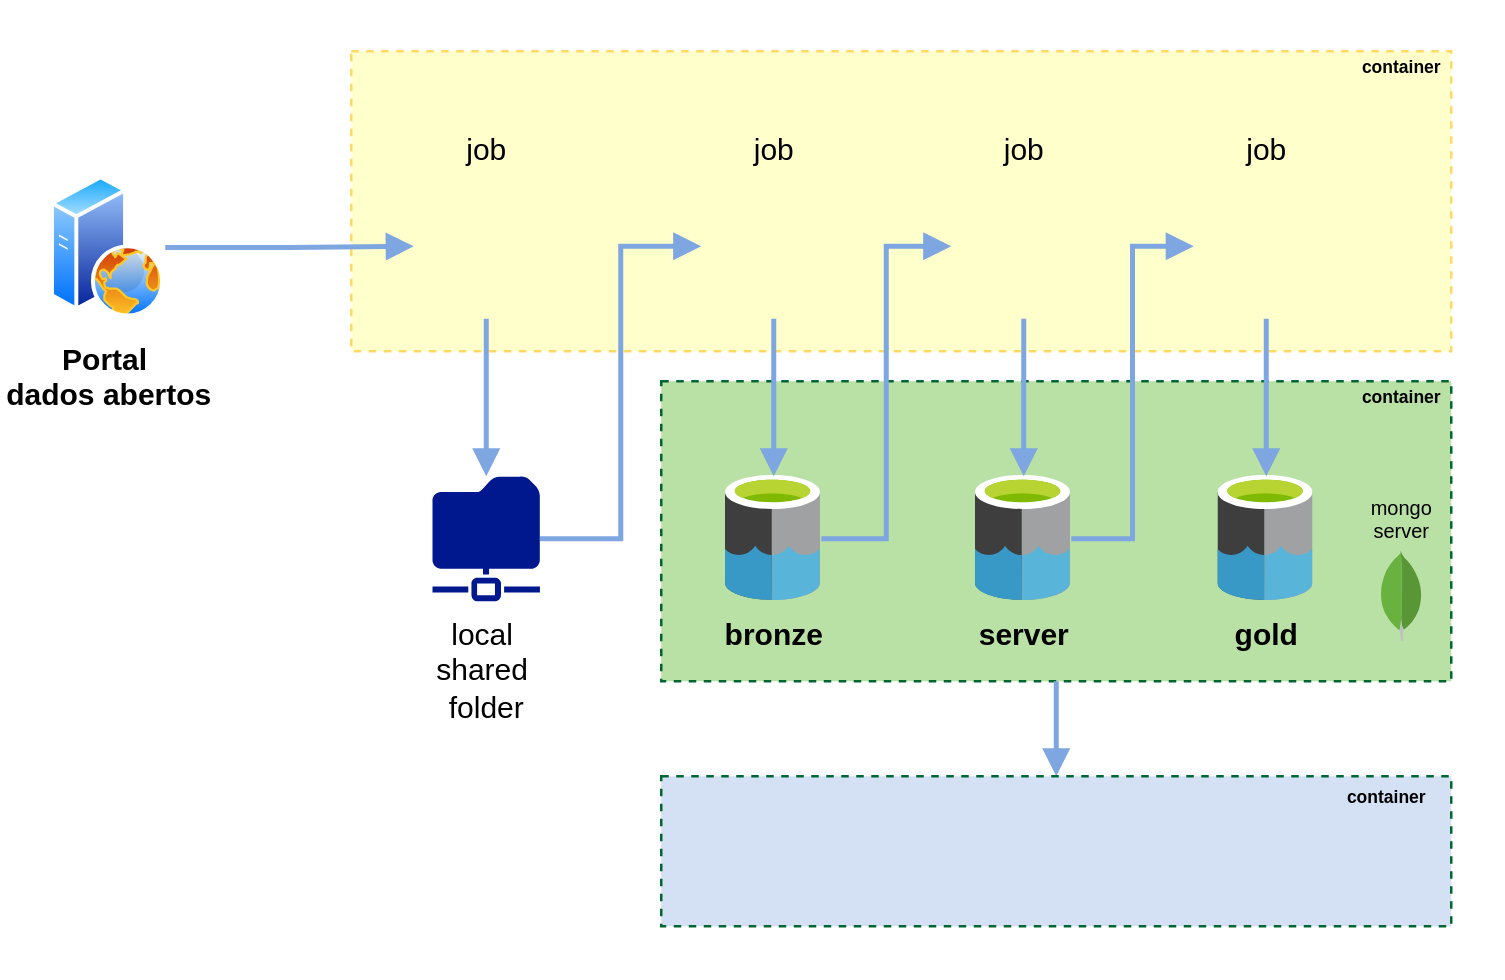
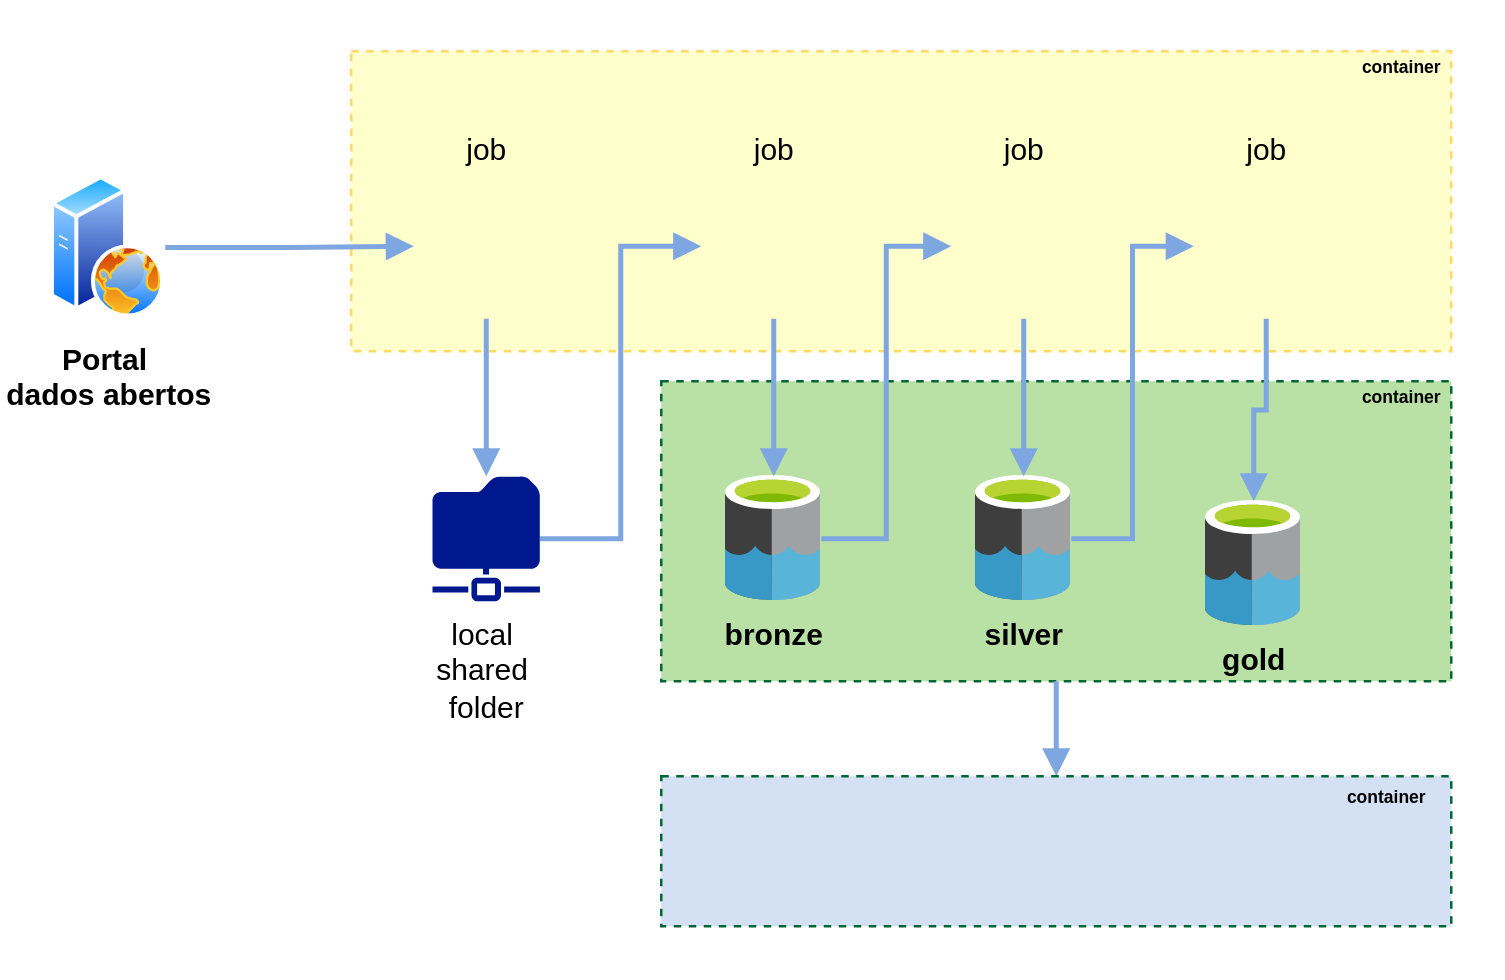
node "gold": moved (1266, 539) -> (1254, 564)
node "mongo server": removed
node "server": label "server" -> "silver"
